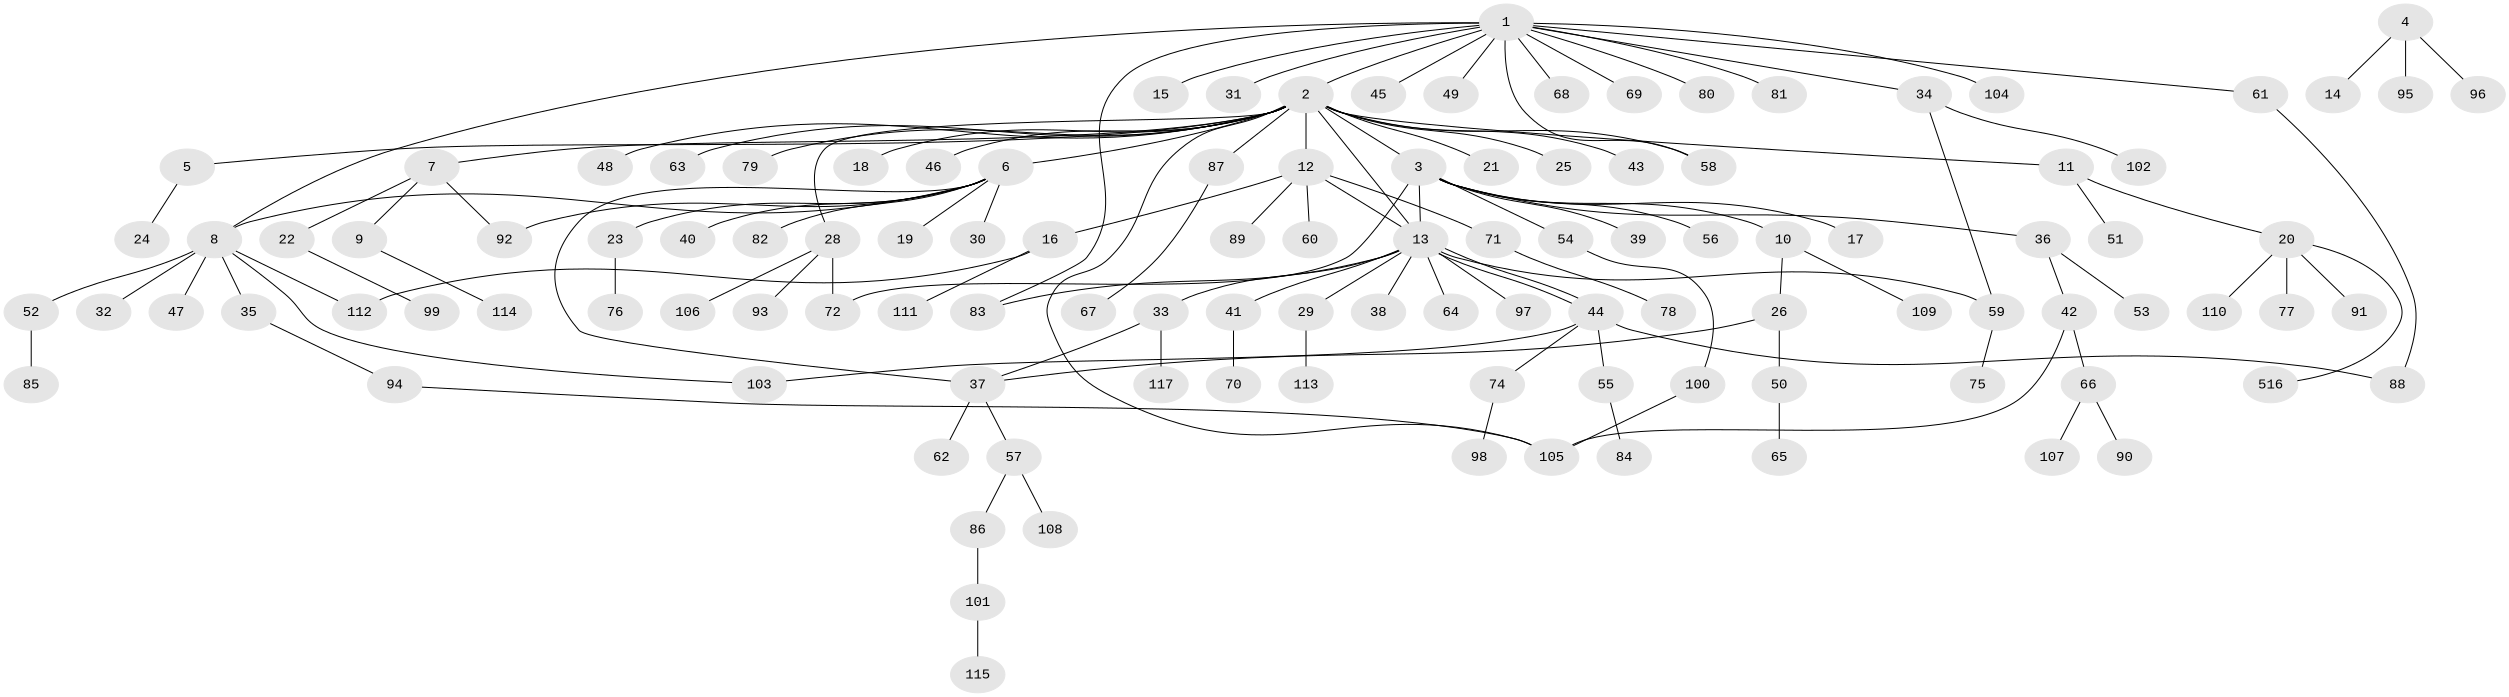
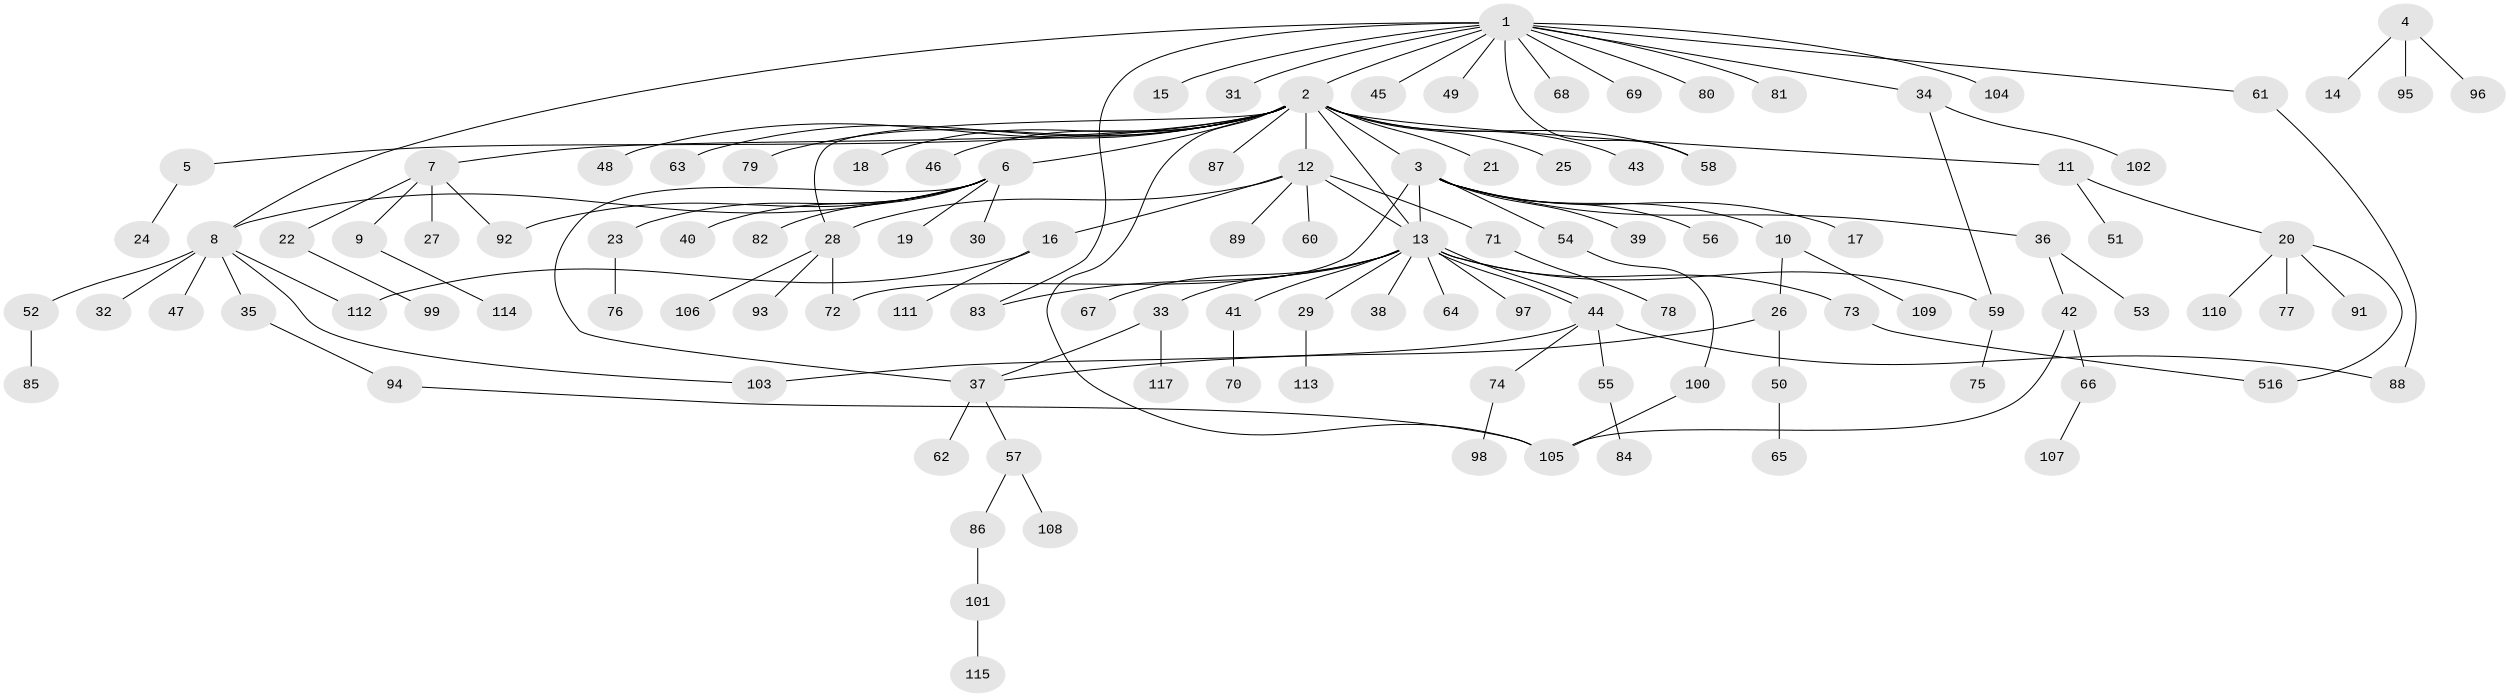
edge "12" -- "28": added
node "27": added
edge "87" -- "67": now "13" -- "67"
node "73": added
node "90": removed
